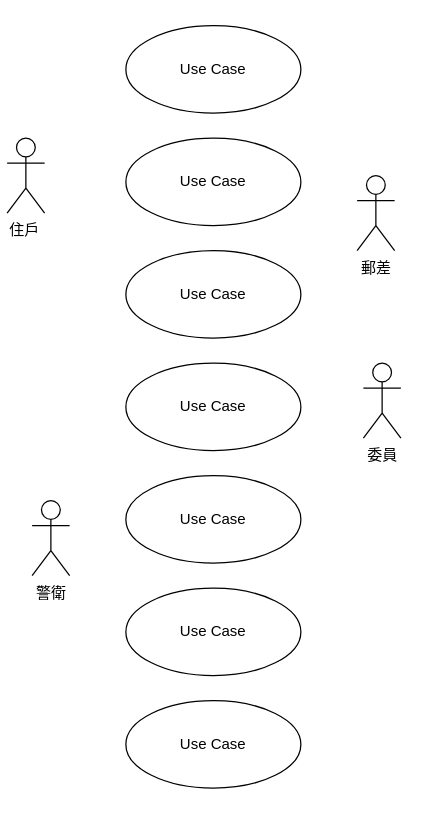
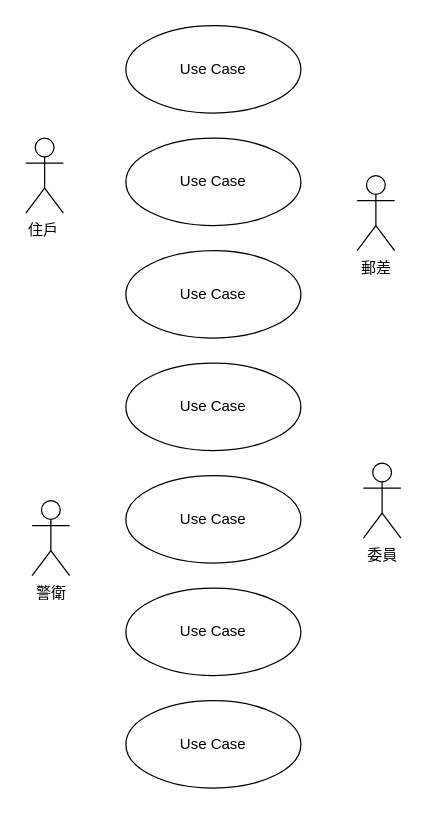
node "住戶": moved (26, 176) -> (44, 176)
node "委員": moved (382, 401) -> (382, 501)
